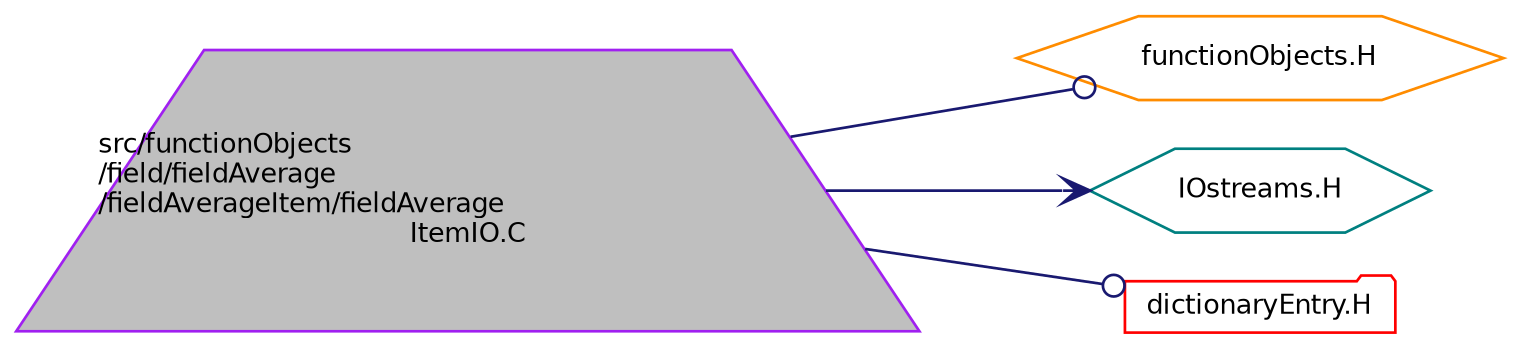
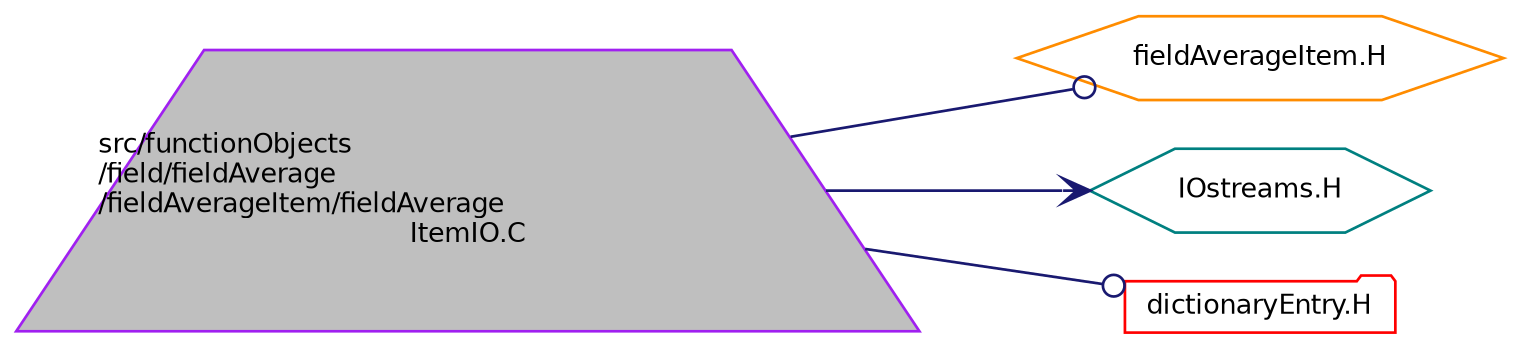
node "functionObjects.H": label "functionObjects.H" -> "fieldAverageItem.H"
